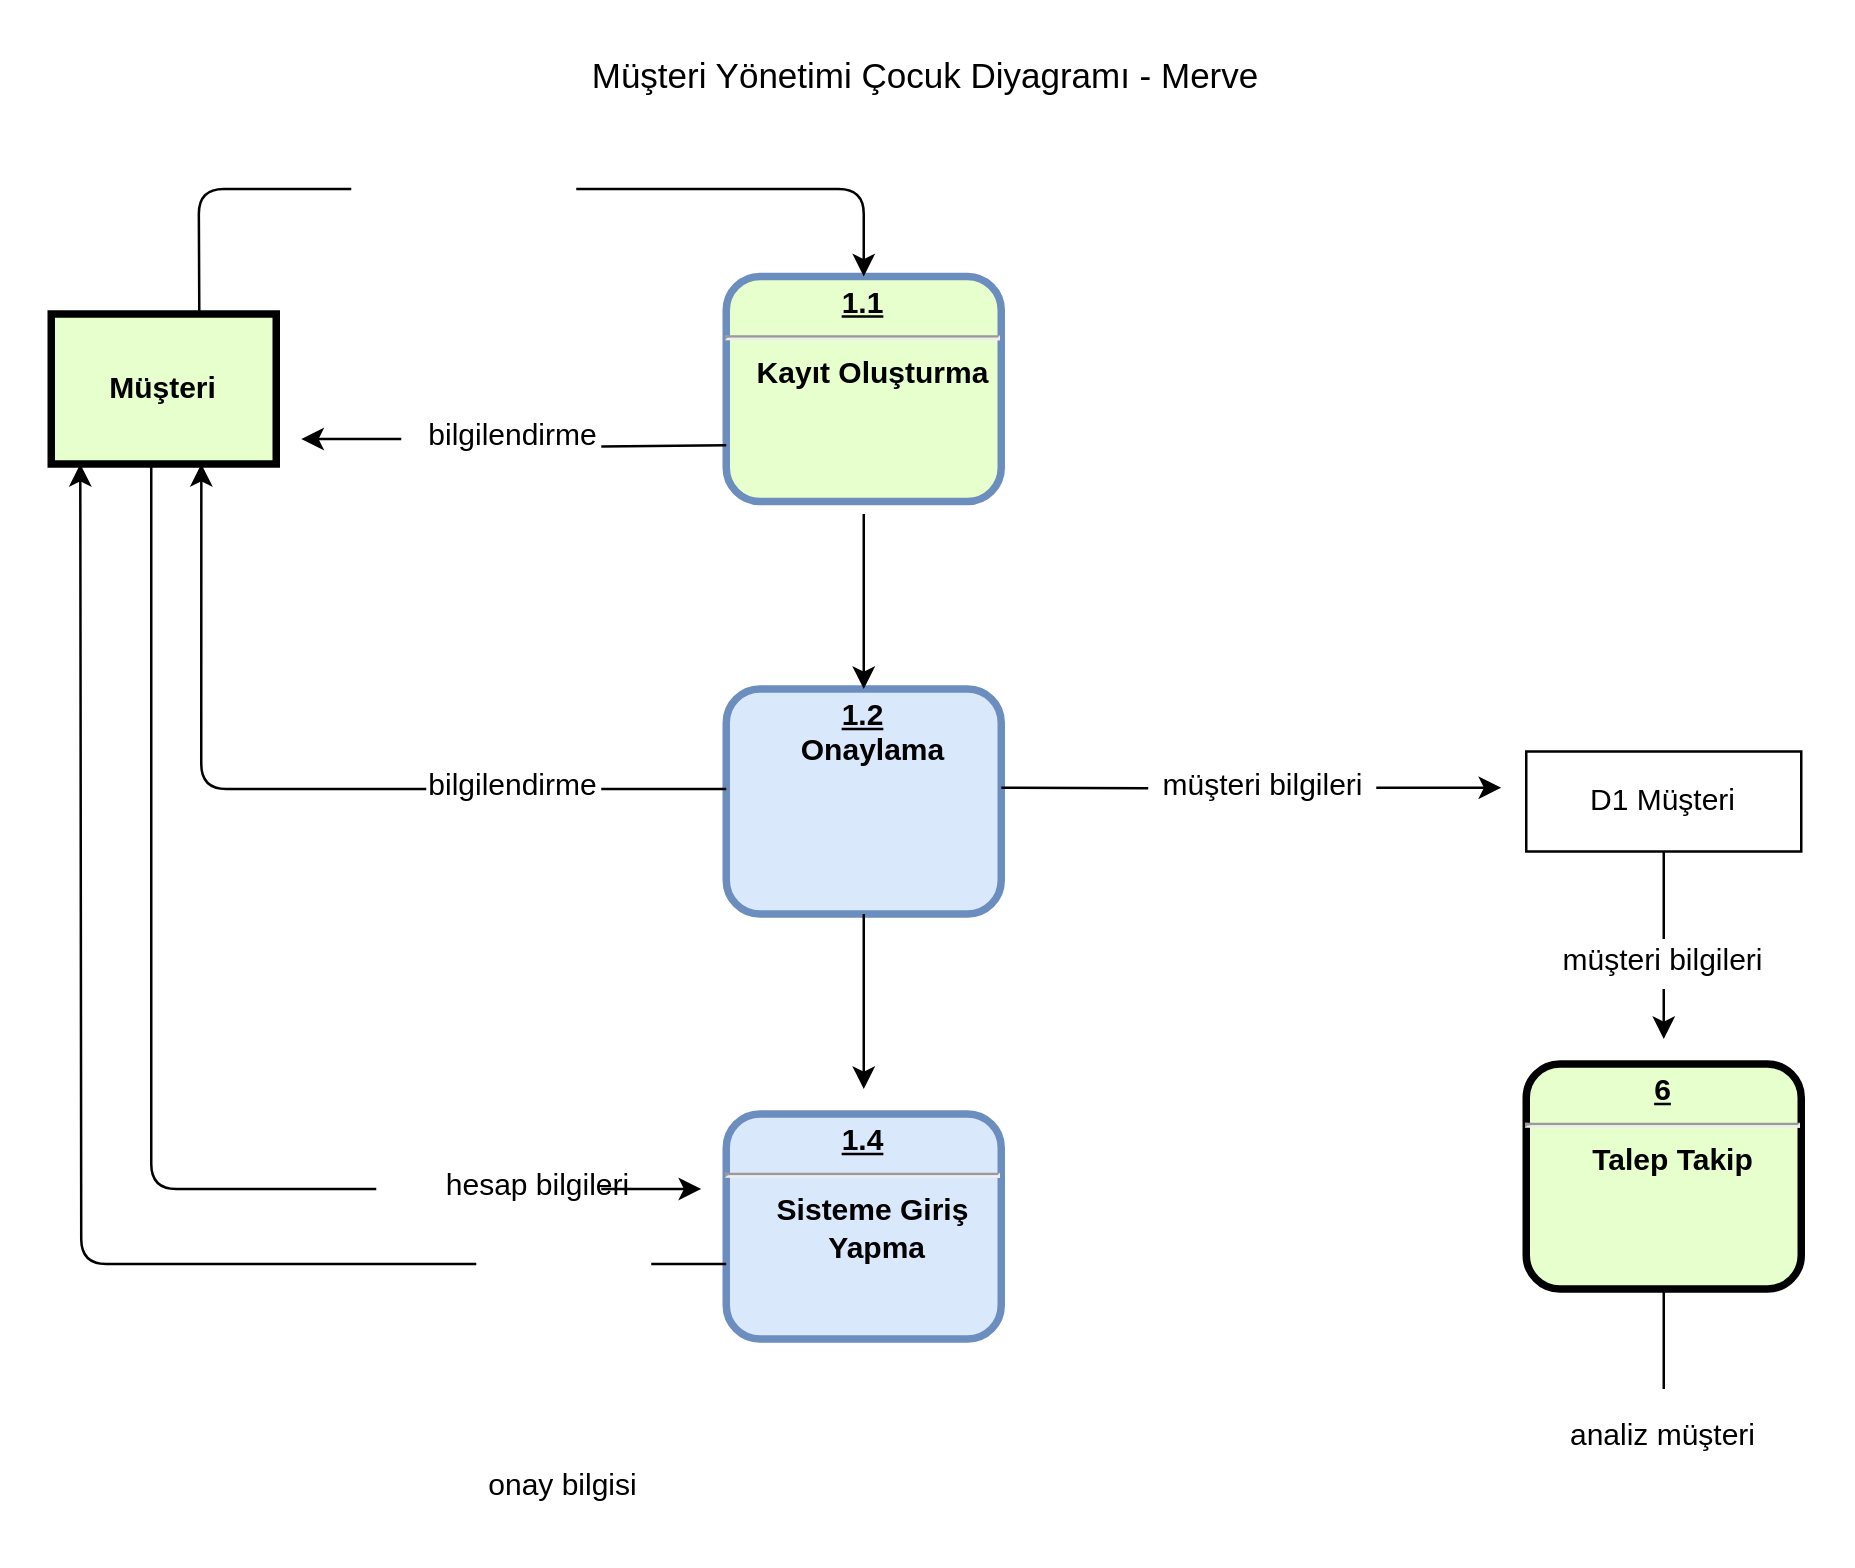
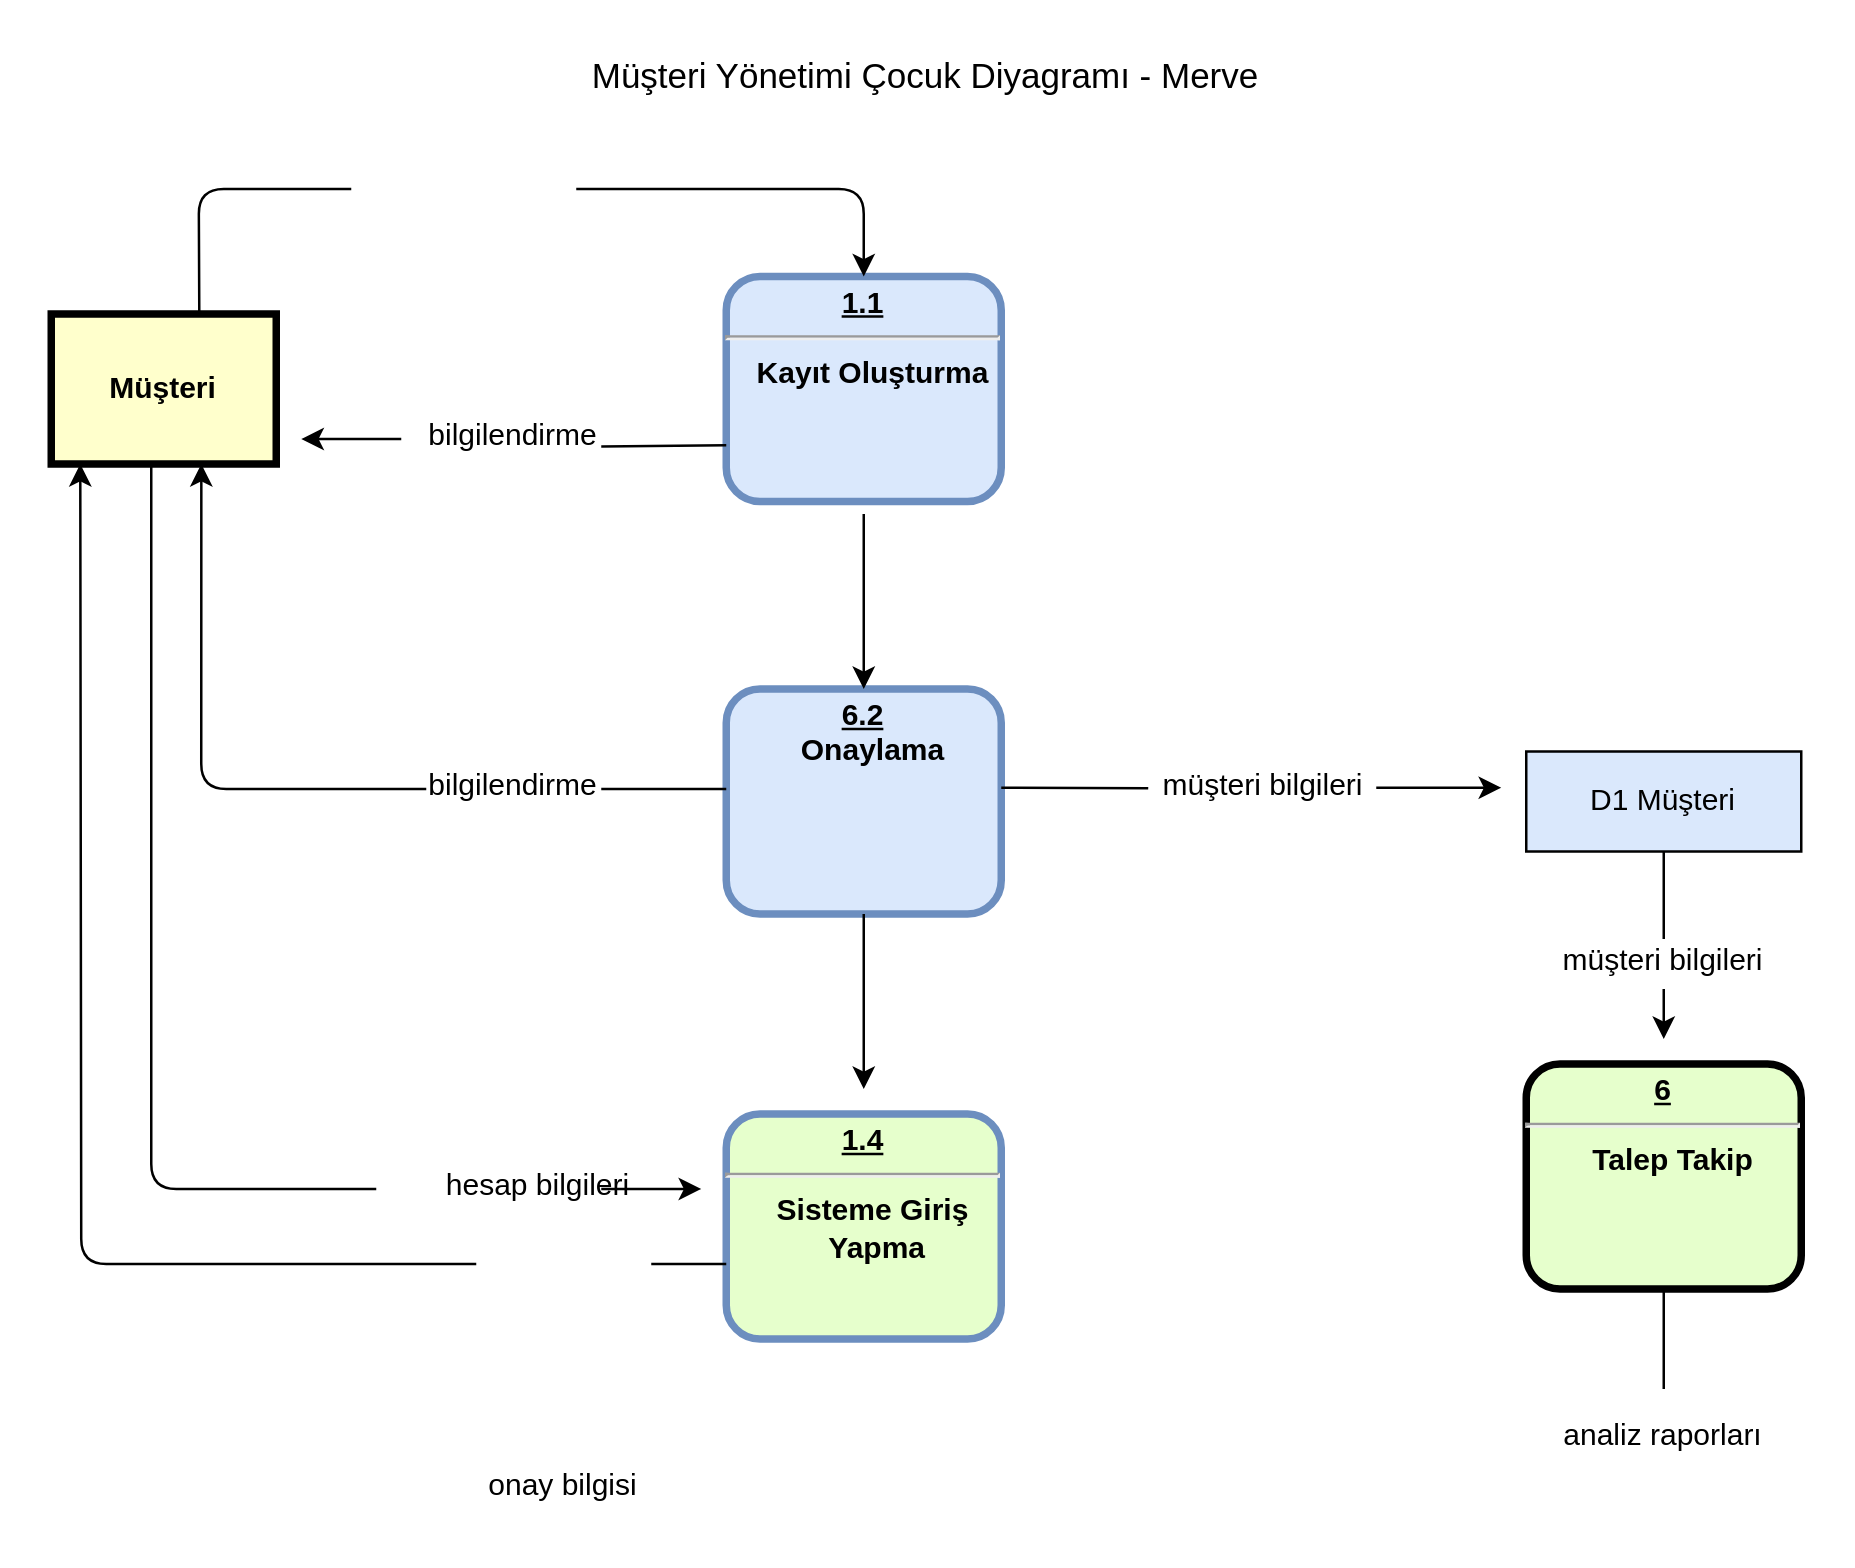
node "Müşteri": fillcolor #e6ffcc -> #ffffcc
node "1.1 Kayıt Oluşturma": fillcolor #e6ffcc -> #dae8fc
node "1.2 Onaylama": label "1.2 Onaylama" -> "6.2 Onaylama"
node "D1 Müşteri": fillcolor #ffffff -> #dae8fc
node "1.4 Sisteme Giriş Yapma": fillcolor #dae8fc -> #e6ffcc
node "analiz müşteri": label "analiz müşteri" -> "analiz raporları"
